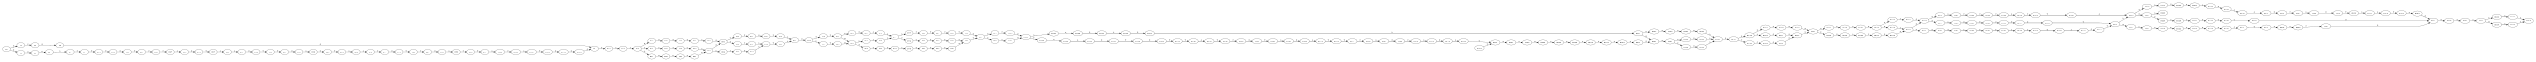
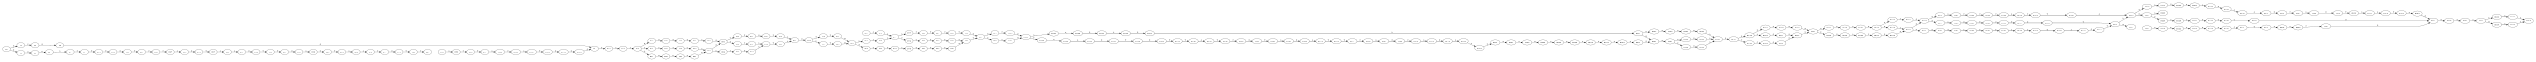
edge "S209" -> "S213": removed, label "A"
node "S63": removed
edge "S180" -> "S188": now "S180" -> "S184"
edge "S87" -> "S91": removed, label "G"
